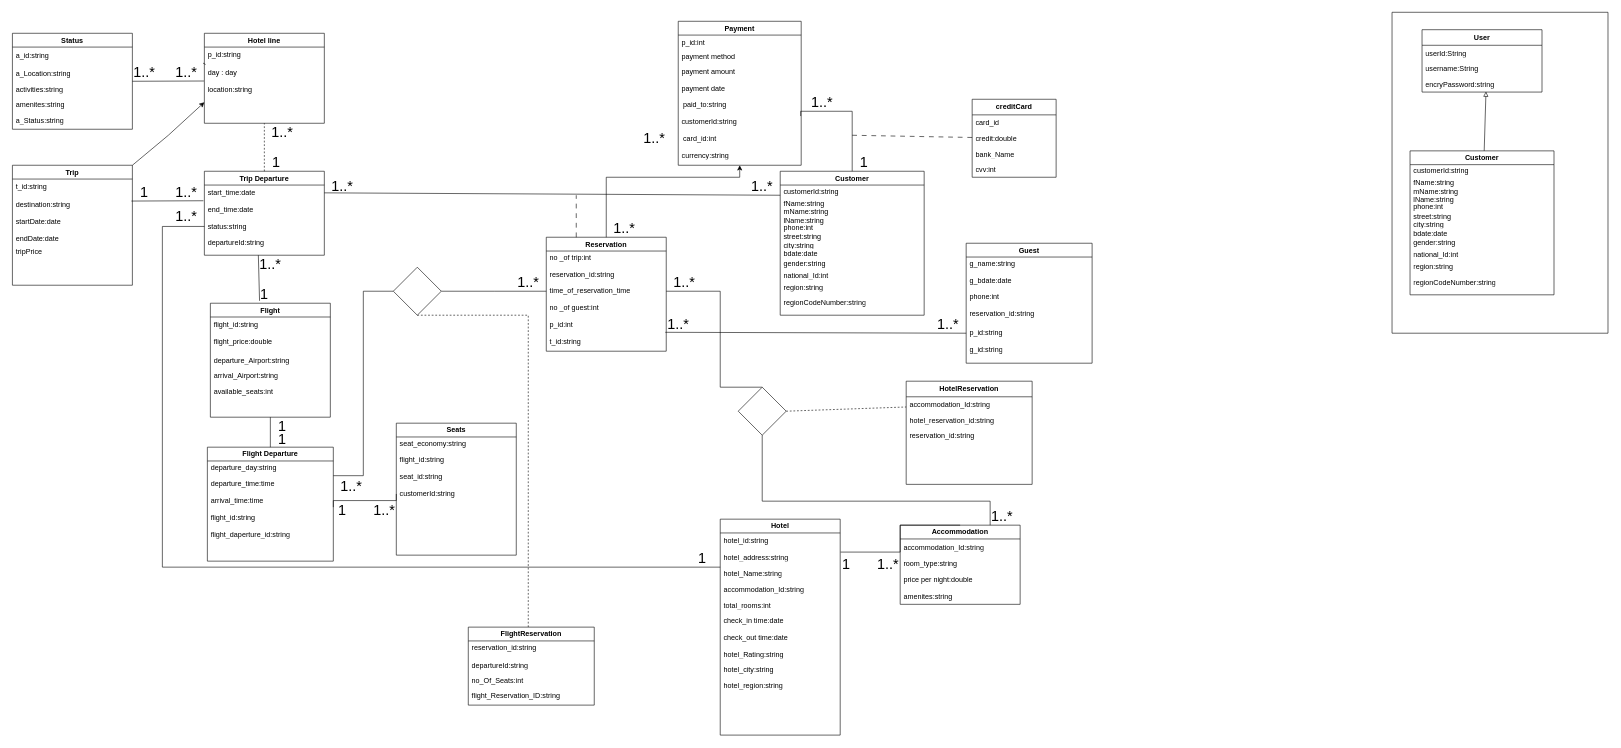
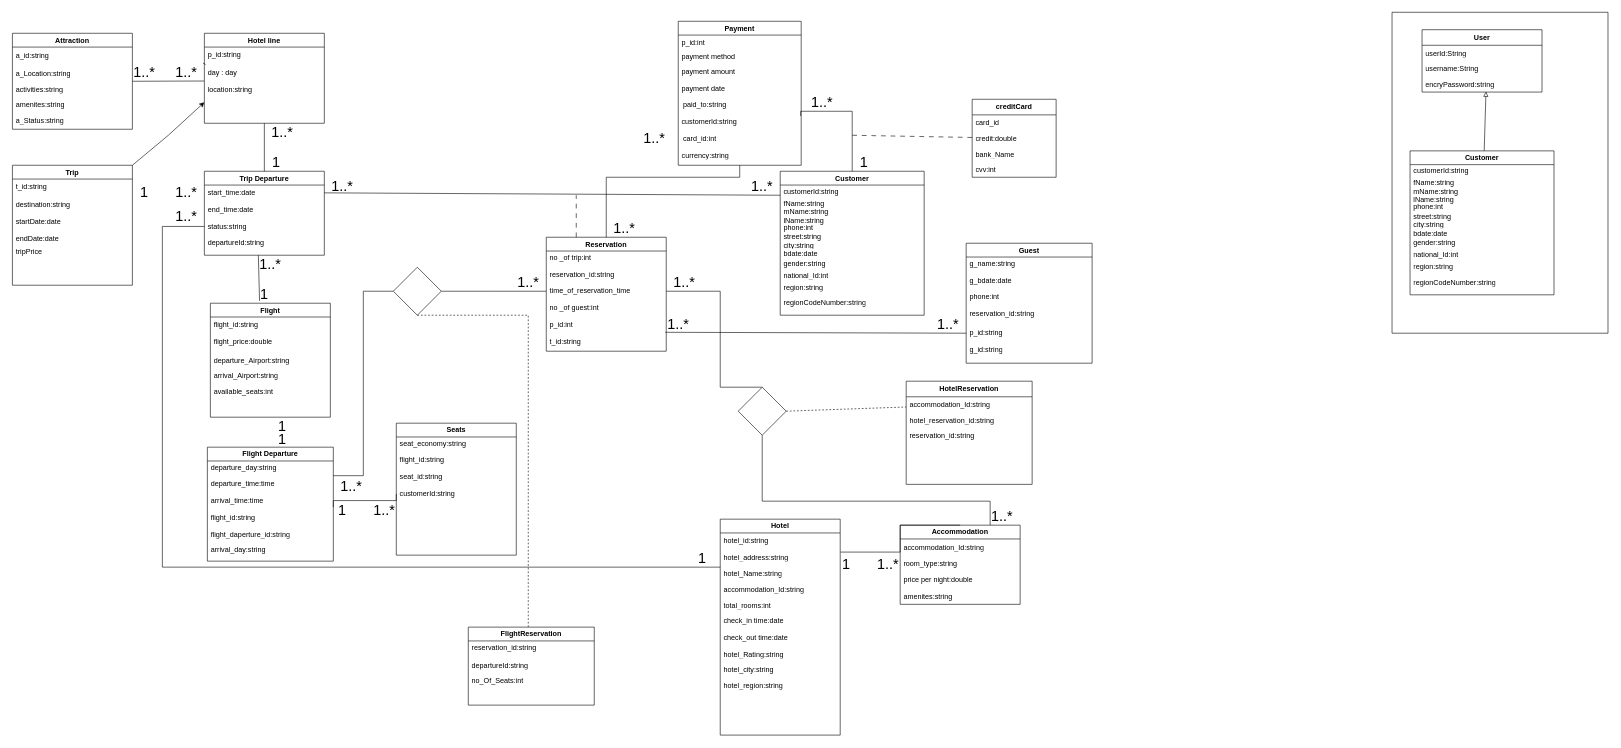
node "Status": label "Status" -> "Attraction"
edge "Hotel line" -- "Trip Departure": style dashed -> solid
edge "Reservation" -> "Payment": arrowhead classic -> none
edge "destination:string" -- "end_time:date": removed
edge "Flight" -- "Flight Departure": removed
node "arrival_day:string": added
node "flight_Reservation_ID:string": removed
